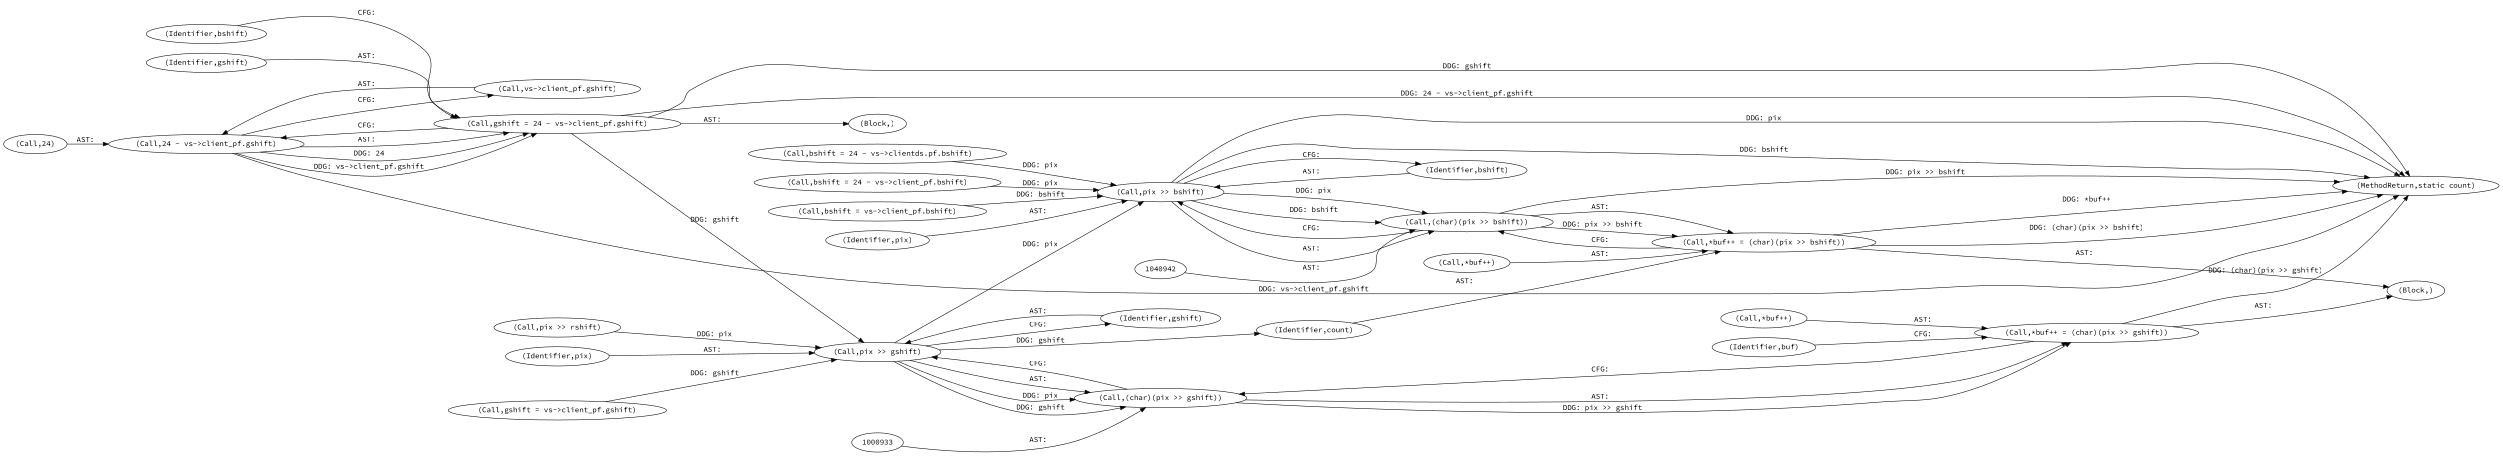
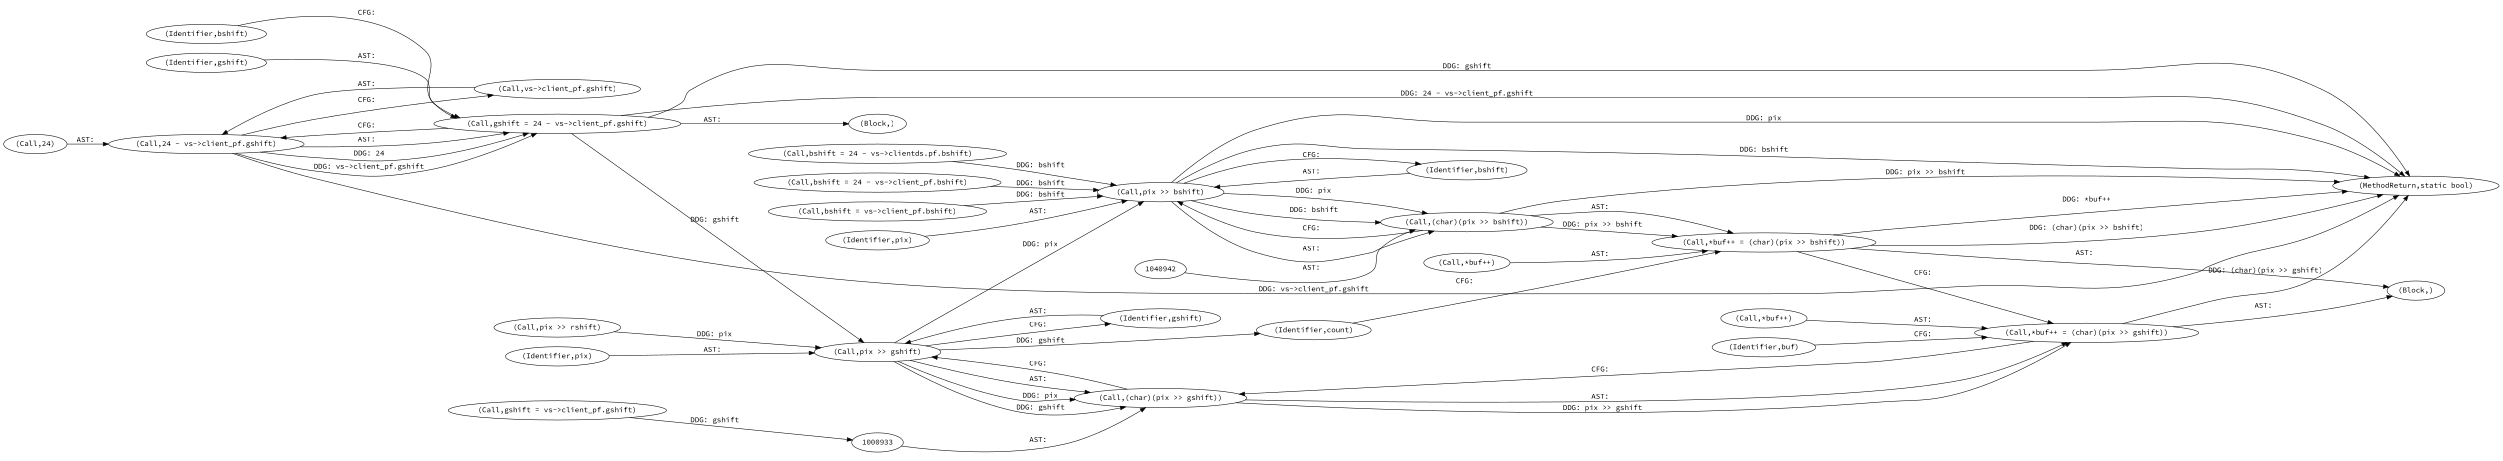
edge "(Call,bshift = 24 - vs->clientds.pf.bshift)" -> "(Call,pix >> bshift)": label "DDG: pix" -> "DDG: bshift"
edge "(Call,bshift = 24 - vs->client_pf.bshift)" -> "(Call,pix >> bshift)": label "DDG: pix" -> "DDG: bshift"
node "(MethodReturn,static count)": label "(MethodReturn,static count)" -> "(MethodReturn,static bool)"
edge "(Call,*buf++ = (char)(pix >> bshift))" -> "(Call,(char)(pix >> bshift))": now "(Call,*buf++ = (char)(pix >> bshift))" -> "(Call,*buf++ = (char)(pix >> gshift))"
edge "(Identifier,count)" -> "(Call,*buf++ = (char)(pix >> bshift))": label "AST: " -> "CFG: "
edge "(Call,gshift = vs->client_pf.gshift)" -> "(Call,pix >> gshift)": now "(Call,gshift = vs->client_pf.gshift)" -> "1000933"
